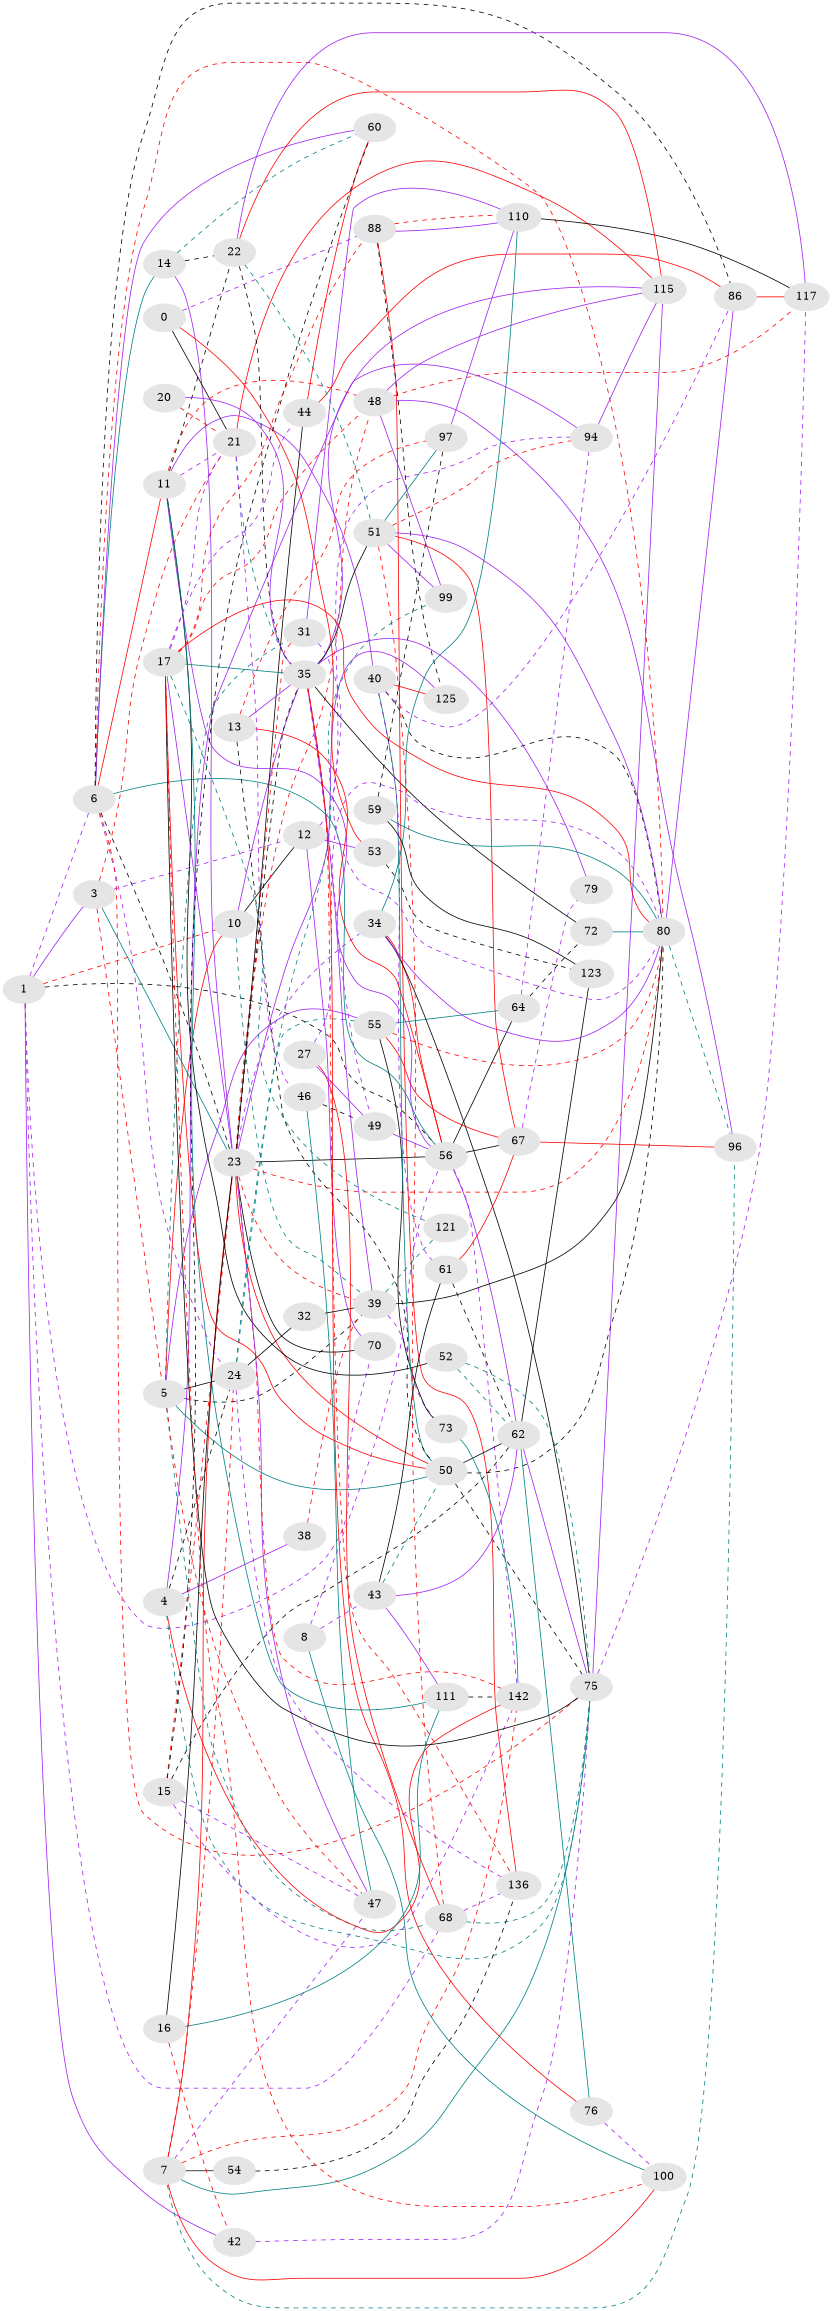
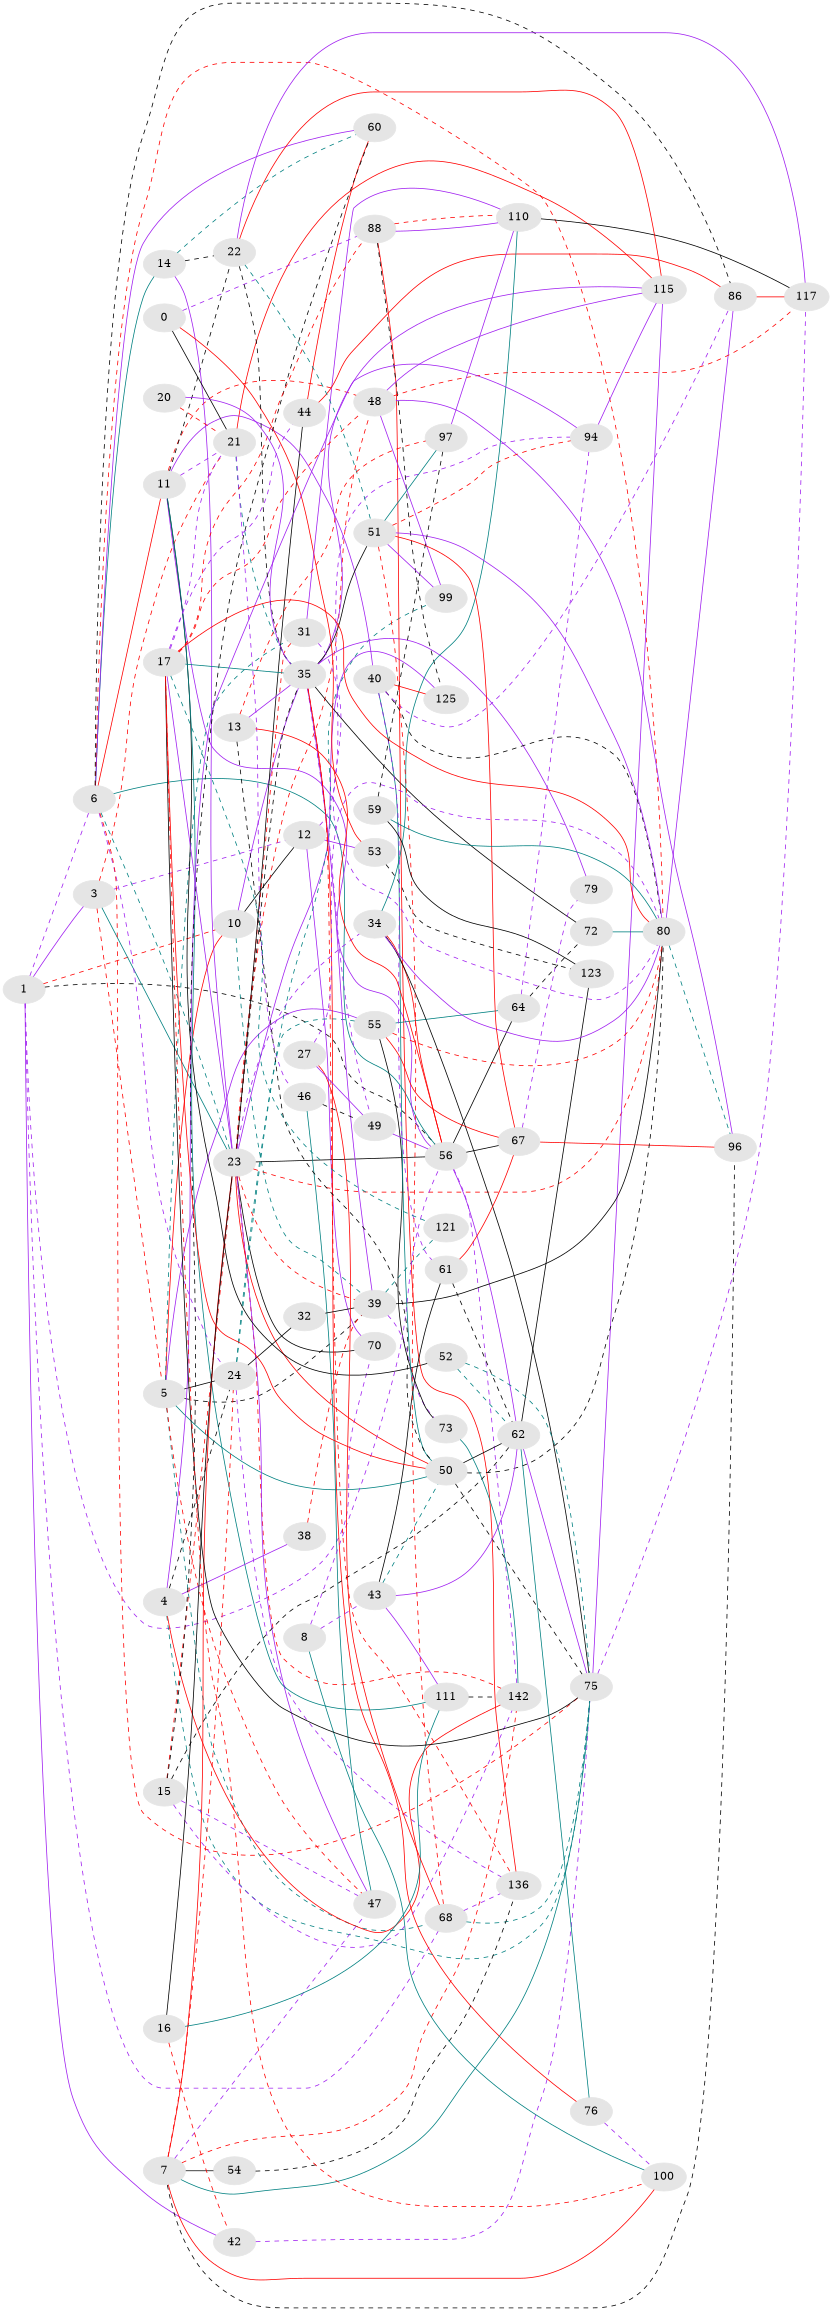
edge "6" -- "23": color black -> teal
edge "96" -- "7": color teal -> black
